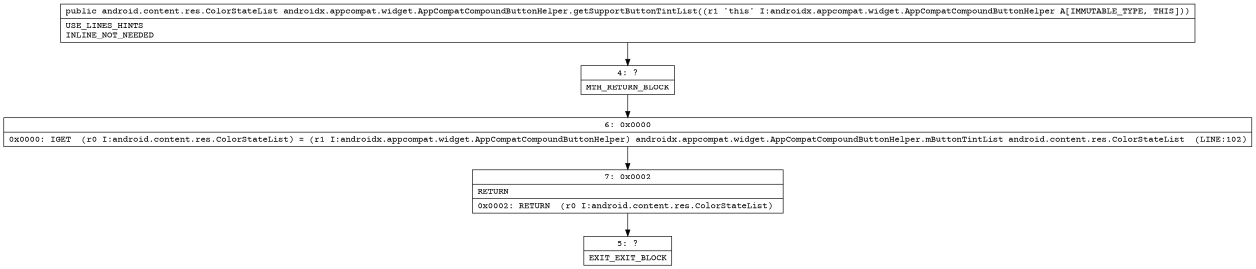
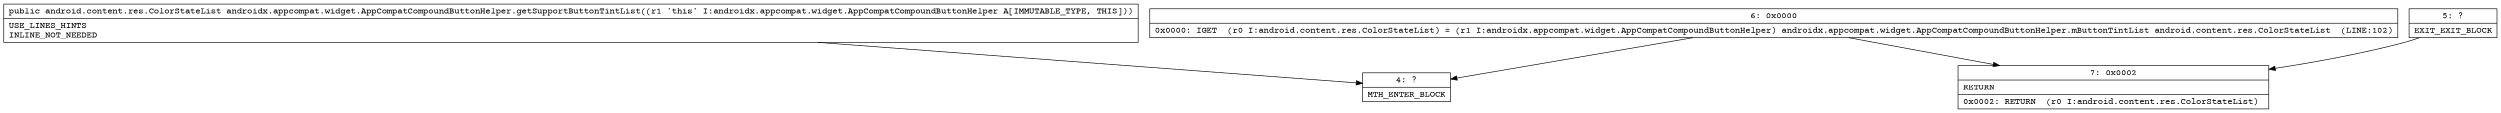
node "4: ?": text "MTH_RETURN_BLOCK" -> "MTH_ENTER_BLOCK"
edge "4: ?" -> "6: 0x0000": reversed
edge "7: 0x0002" -> "5: ?": reversed
